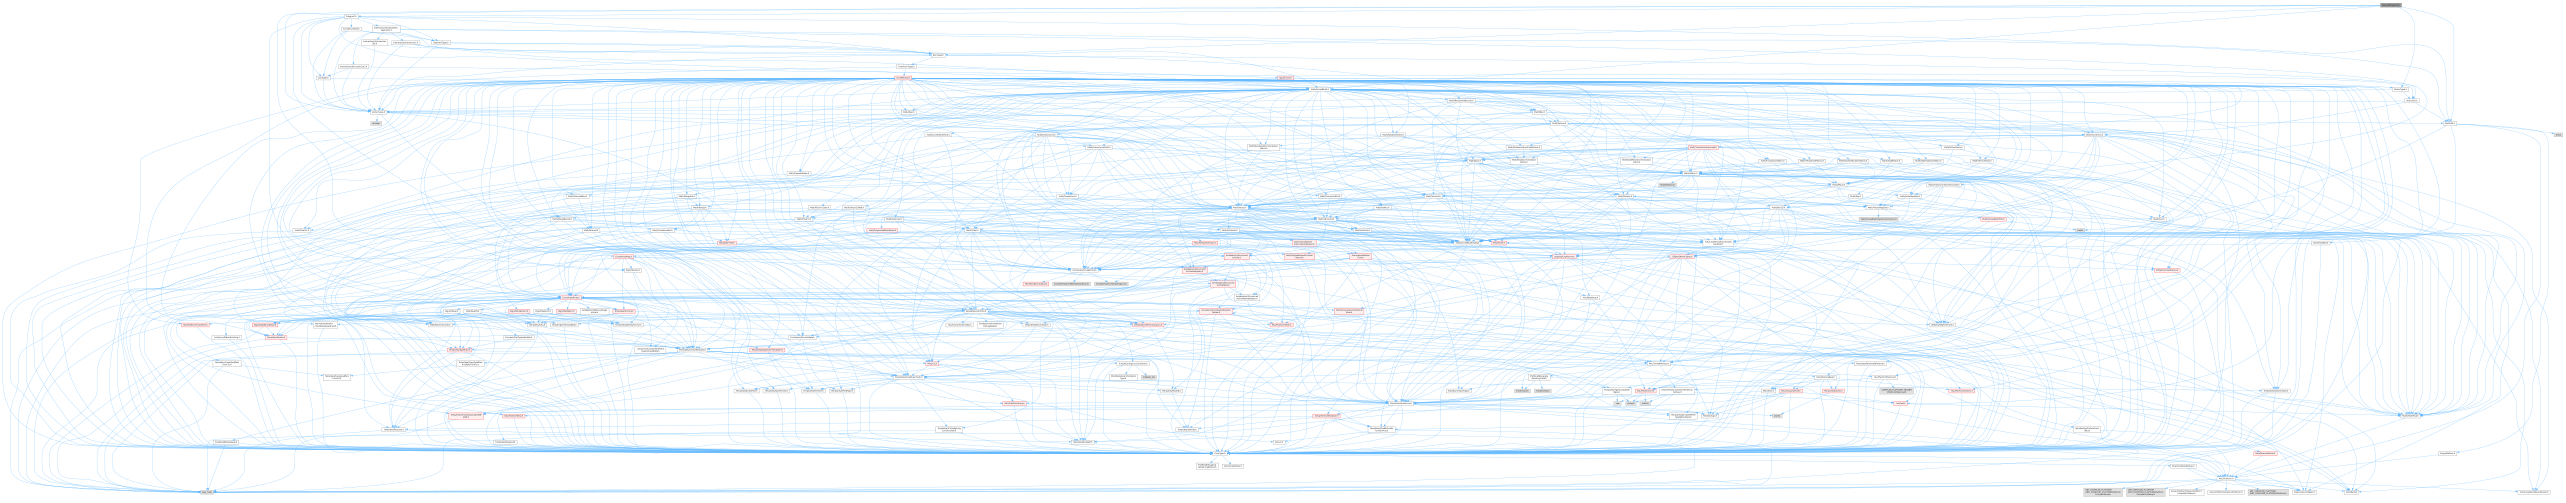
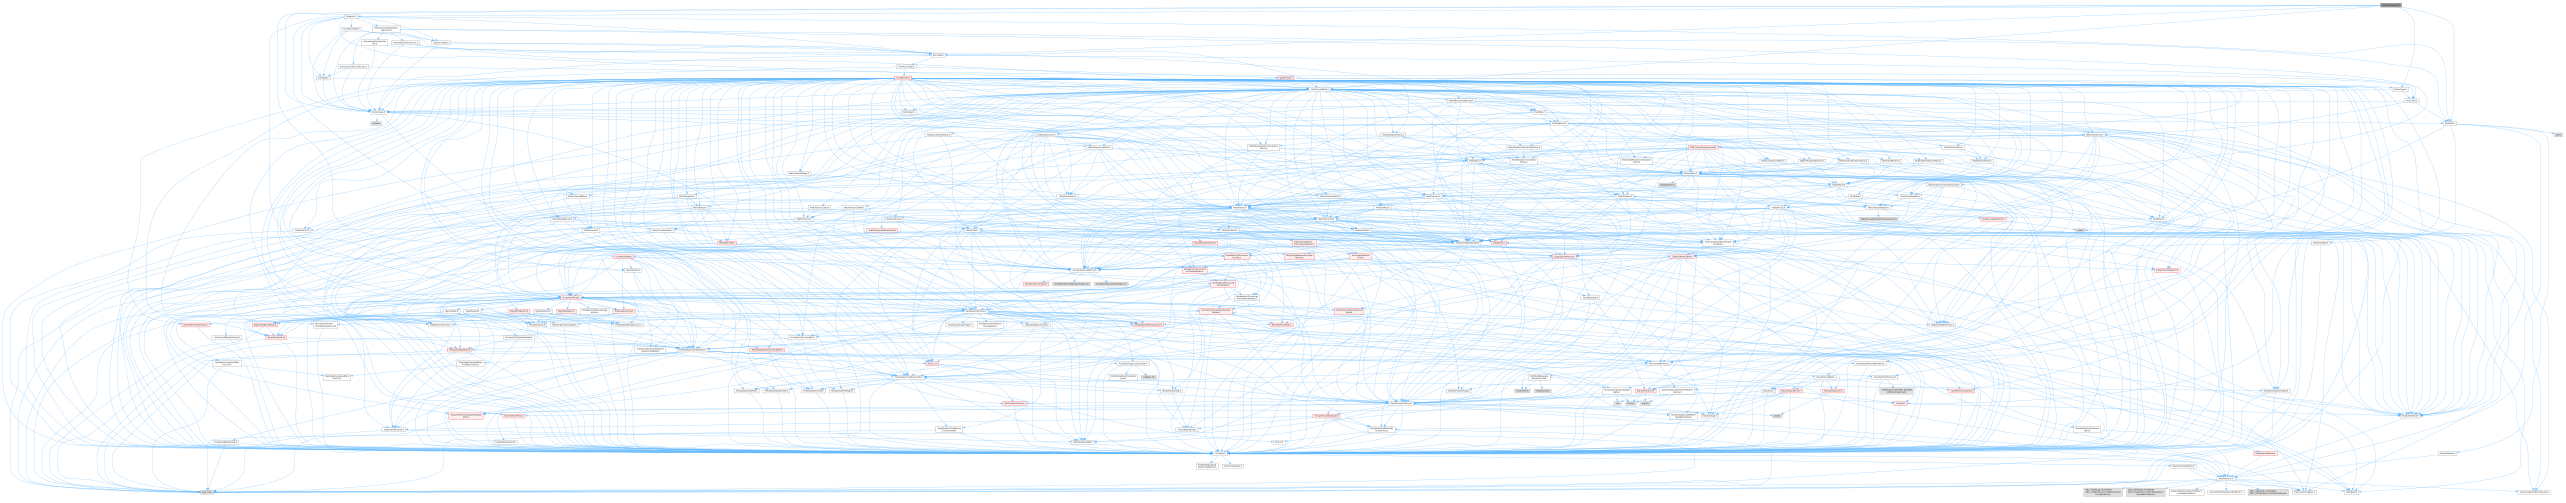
edge "Math/OrthoMatrix.h" -> "Math/Plane.h": now "Math/OrthoMatrix.h" -> "Math/MirrorMatrix.h"
edge "Math/TransformVectorized.h" -> "Math/Float16.h": now "Math/TransformVectorized.h" -> "Math/Axis.h"
edge "Math/Matrix.h" -> "Containers/EnumClassFlags.h.inl": now "Math/Matrix.h" -> "Containers/UnrealString.h"
edge "Math/IntPoint.h" -> "Templates/TypeHash.h": removed
